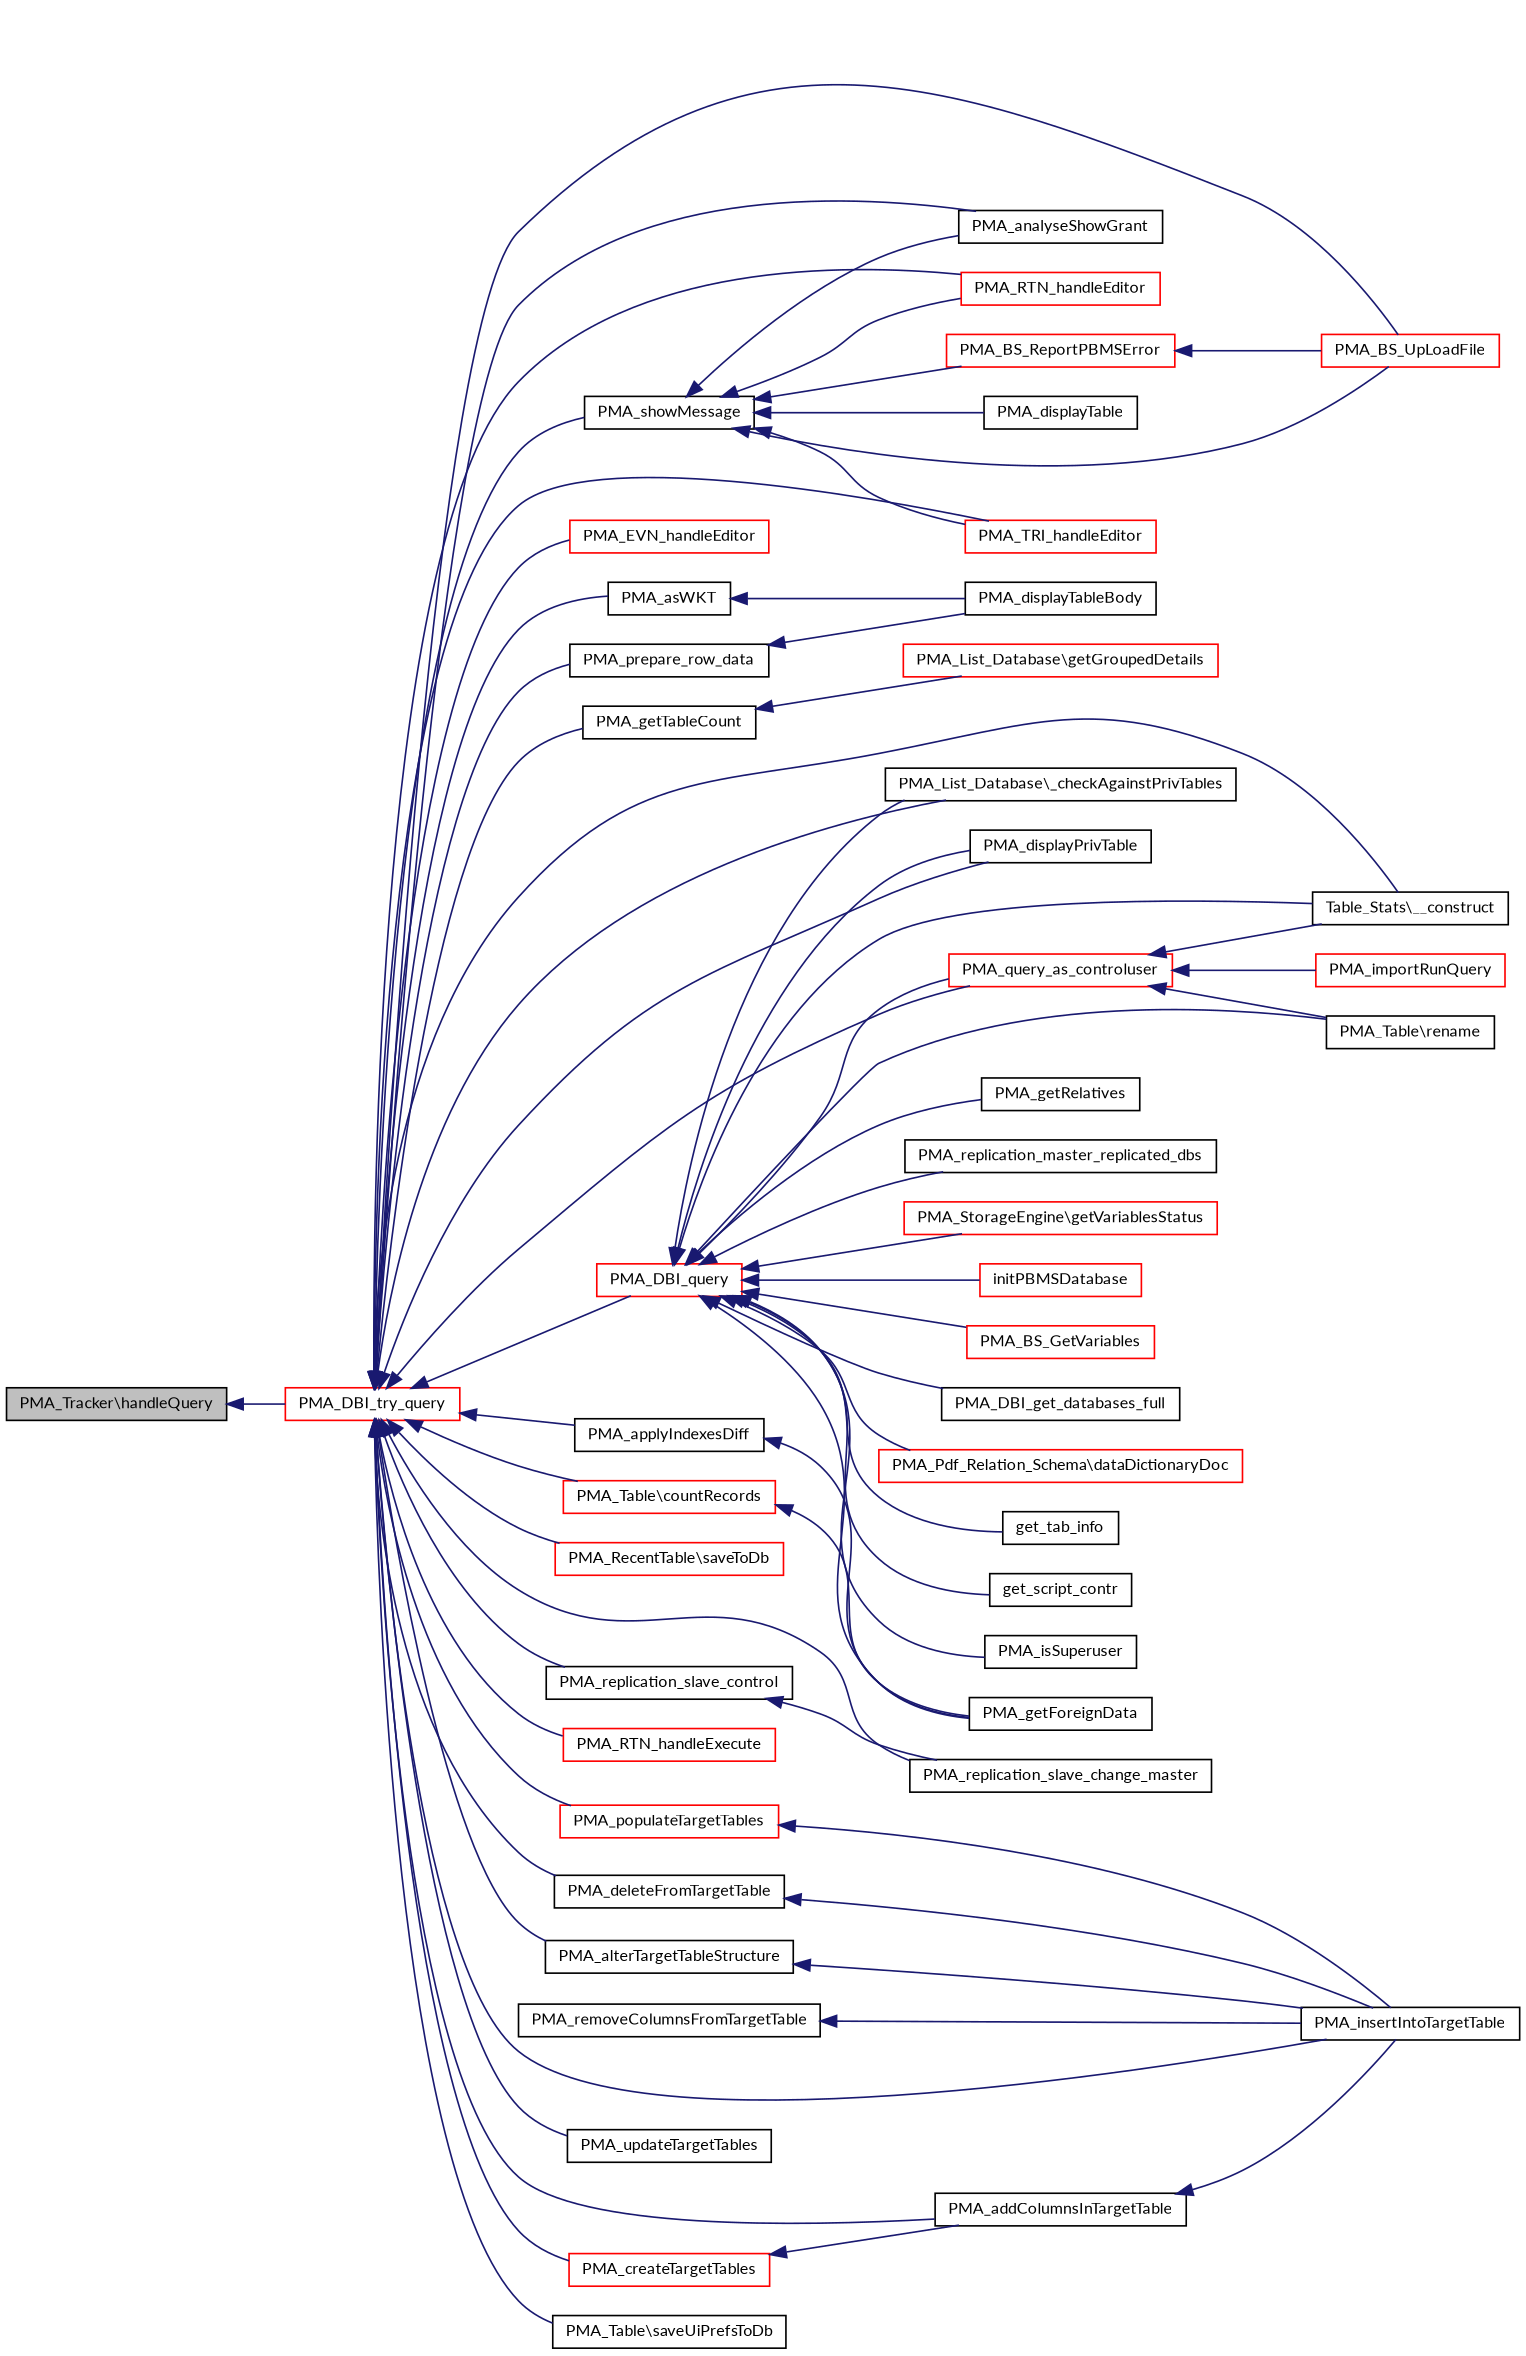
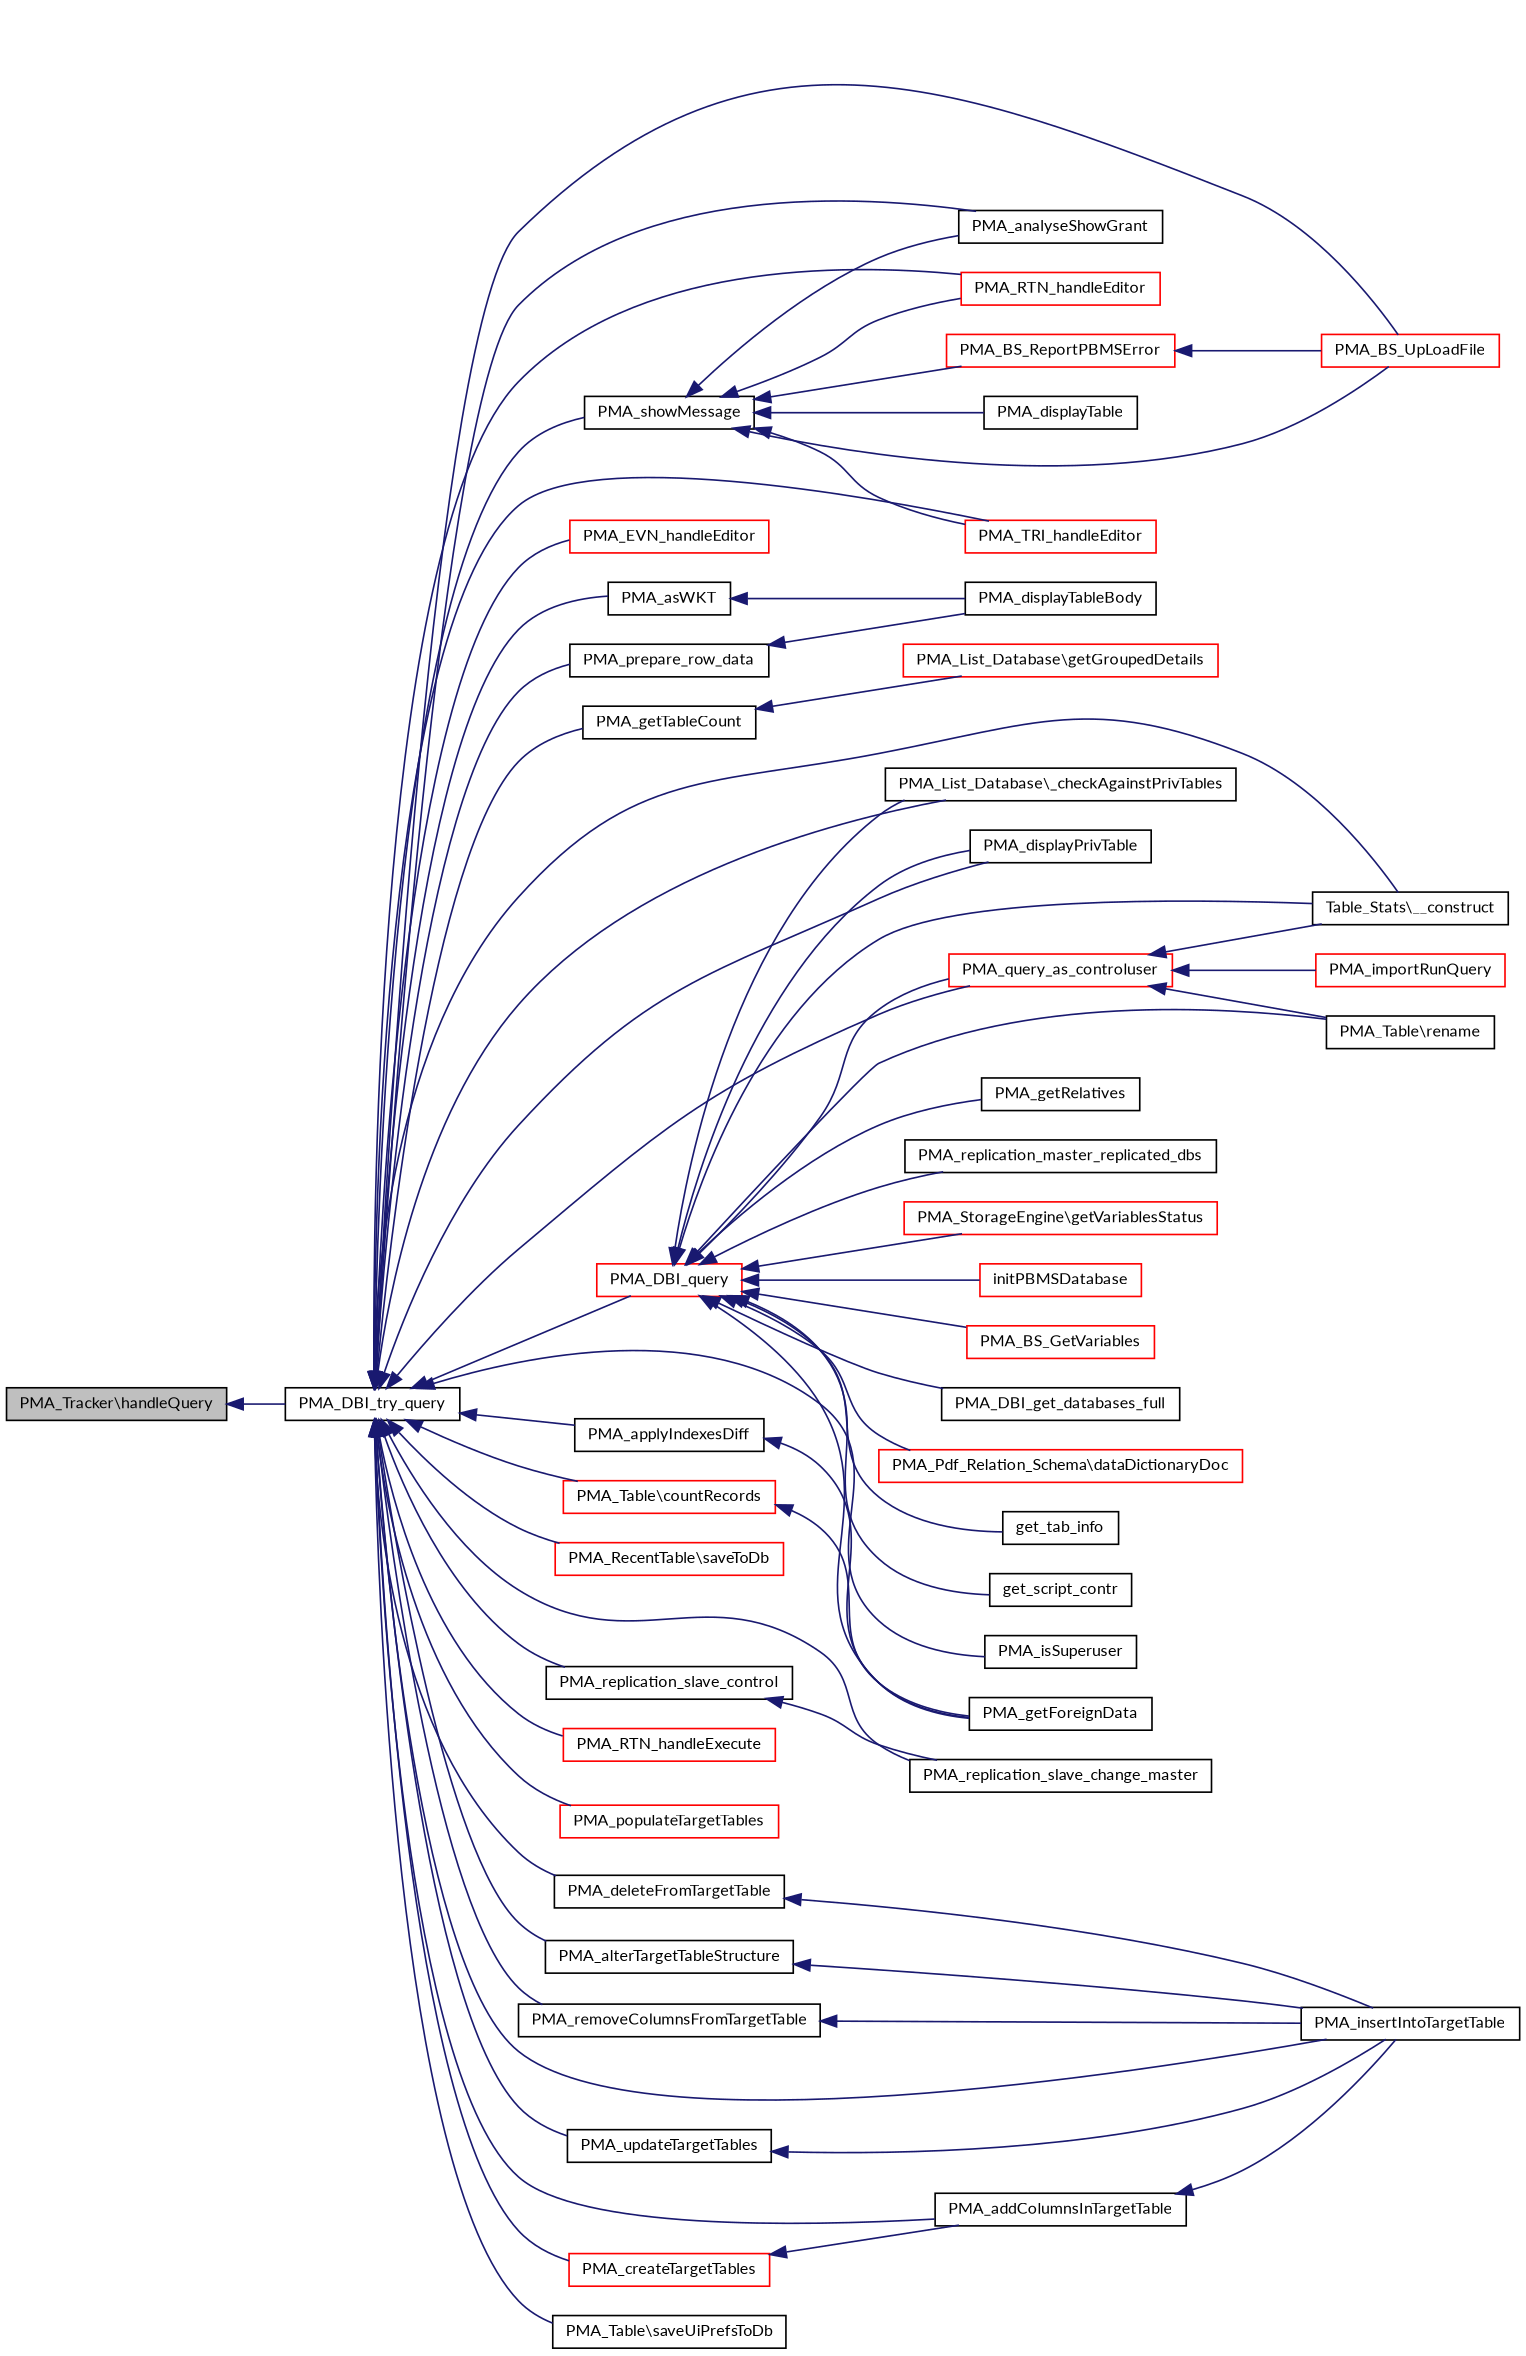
node "PMA_DBI_try_query": color red -> black
edge "PMA_isSuperuser" -> "PMA_DBI_query": now "PMA_isSuperuser" -> "PMA_DBI_try_query"
edge "PMA_removeColumnsFromTargetTable" -> "PMA_DBI_try_query": added
edge "PMA_insertIntoTargetTable" -> "PMA_populateTargetTables": now "PMA_insertIntoTargetTable" -> "PMA_updateTargetTables"
